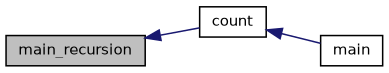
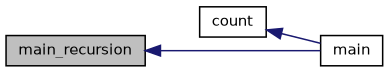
edge "count" -> "main_recursion": now "main" -> "main_recursion"
